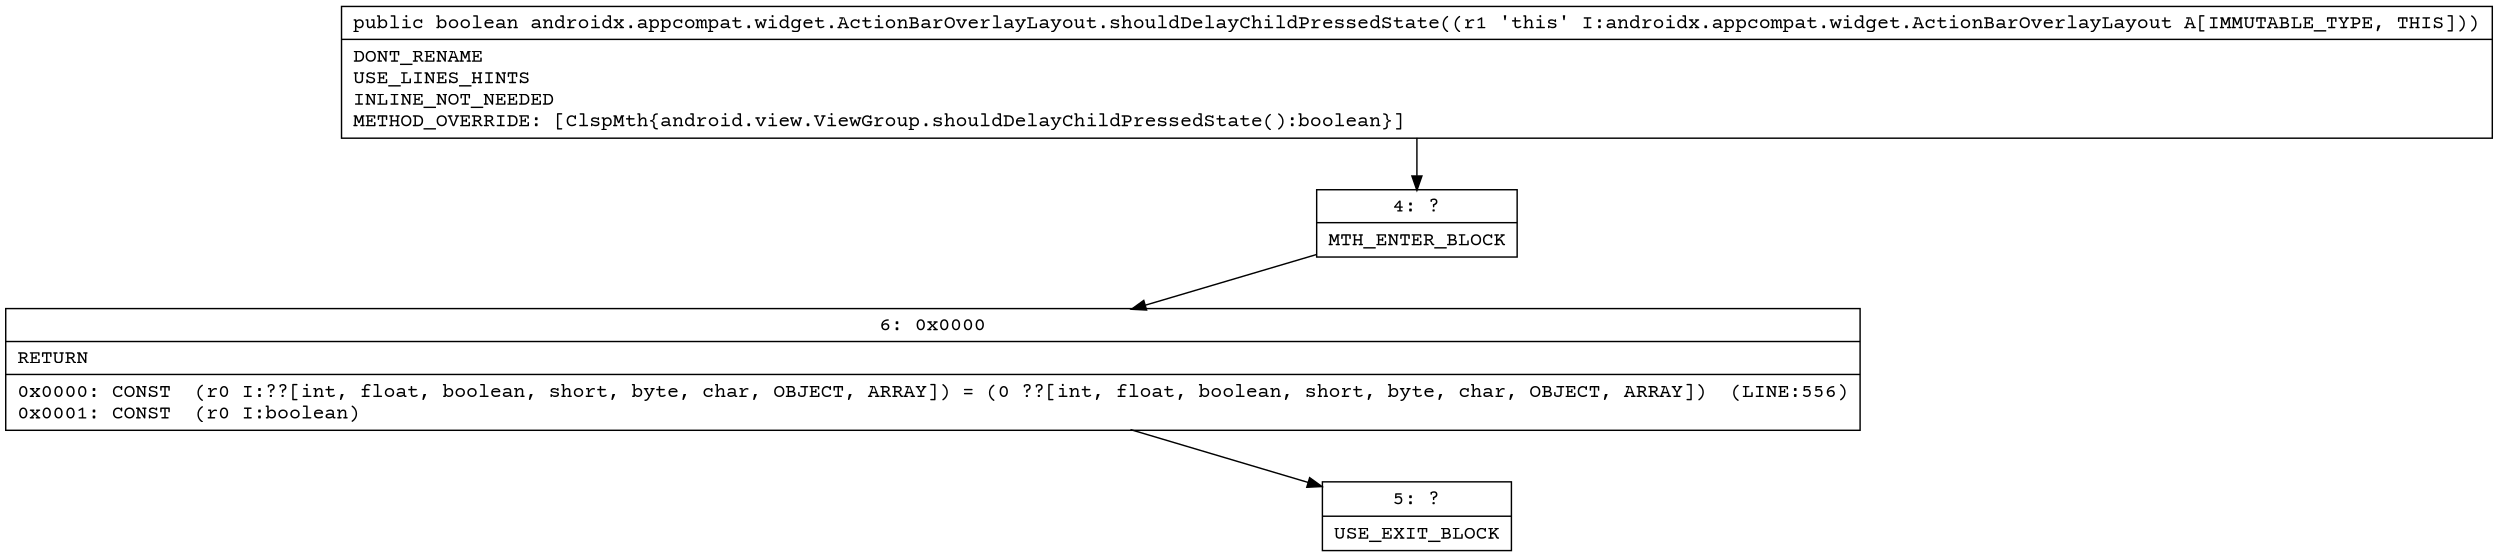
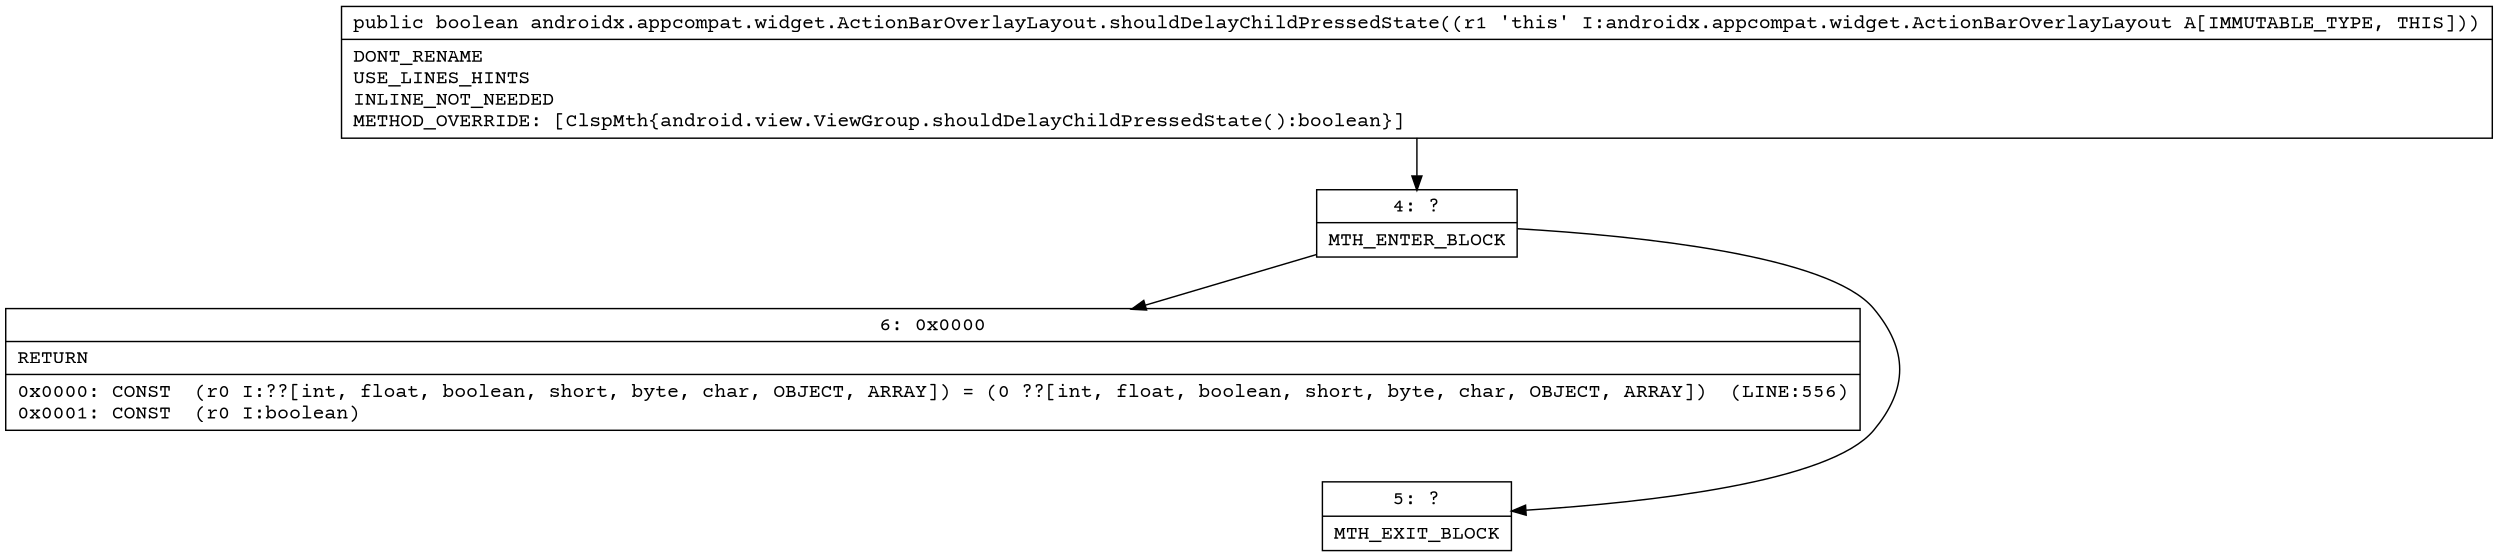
edge "6: 0x0000" -> "5: ?": now "4: ?" -> "5: ?"
node "5: ?": text "USE_EXIT_BLOCK" -> "MTH_EXIT_BLOCK"
